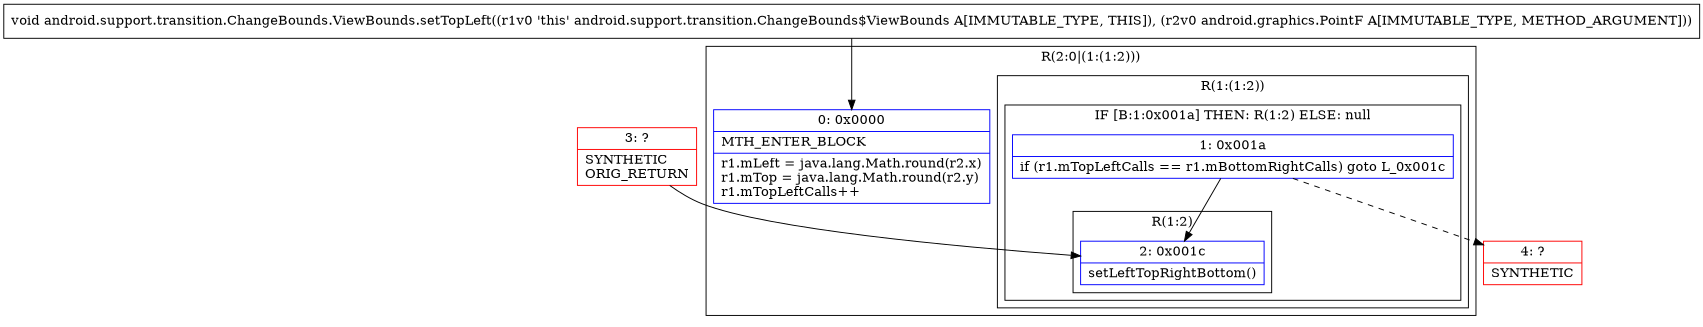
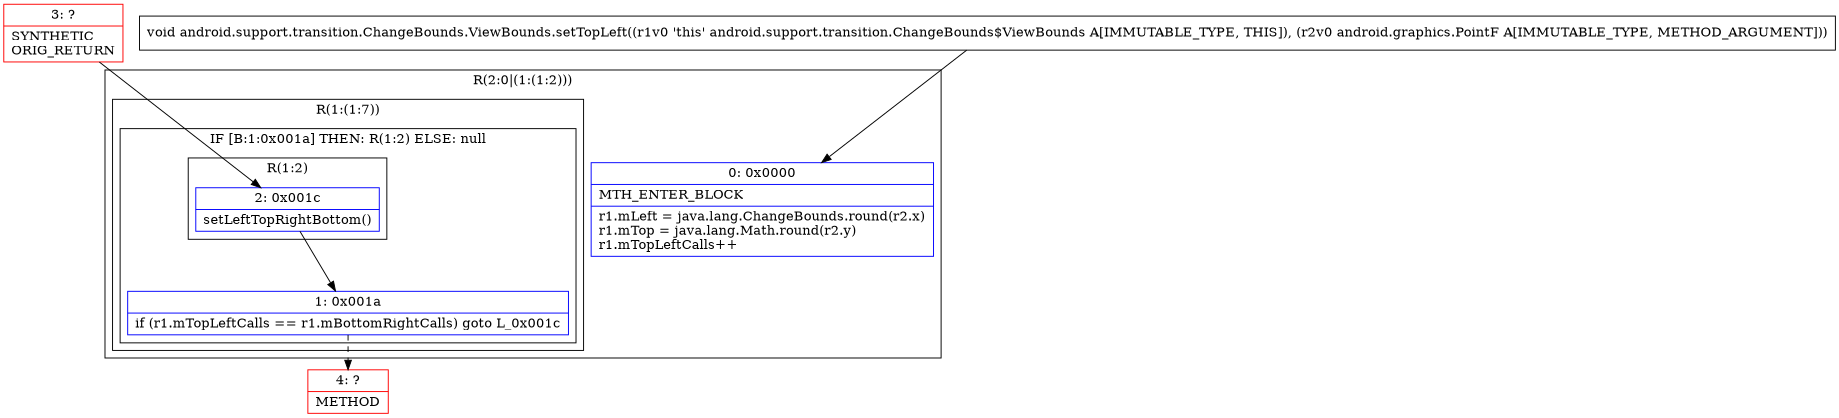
cluster "R(1:(1:2))": label "R(1:(1:2))" -> "R(1:(1:7))"
node "0: 0x0000": text "r1.mLeft = java.lang.Math.round(r2.x)" -> "r1.mLeft = java.lang.ChangeBounds.round(r2.x)"
edge "1: 0x001a" -> "2: 0x001c": reversed
node "4: ?": text "SYNTHETIC" -> "METHOD"
